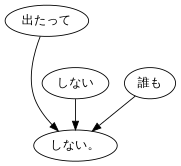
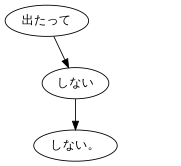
edge "出たって" -> "しない。": now "出たって" -> "しない"
node "誰も": removed
